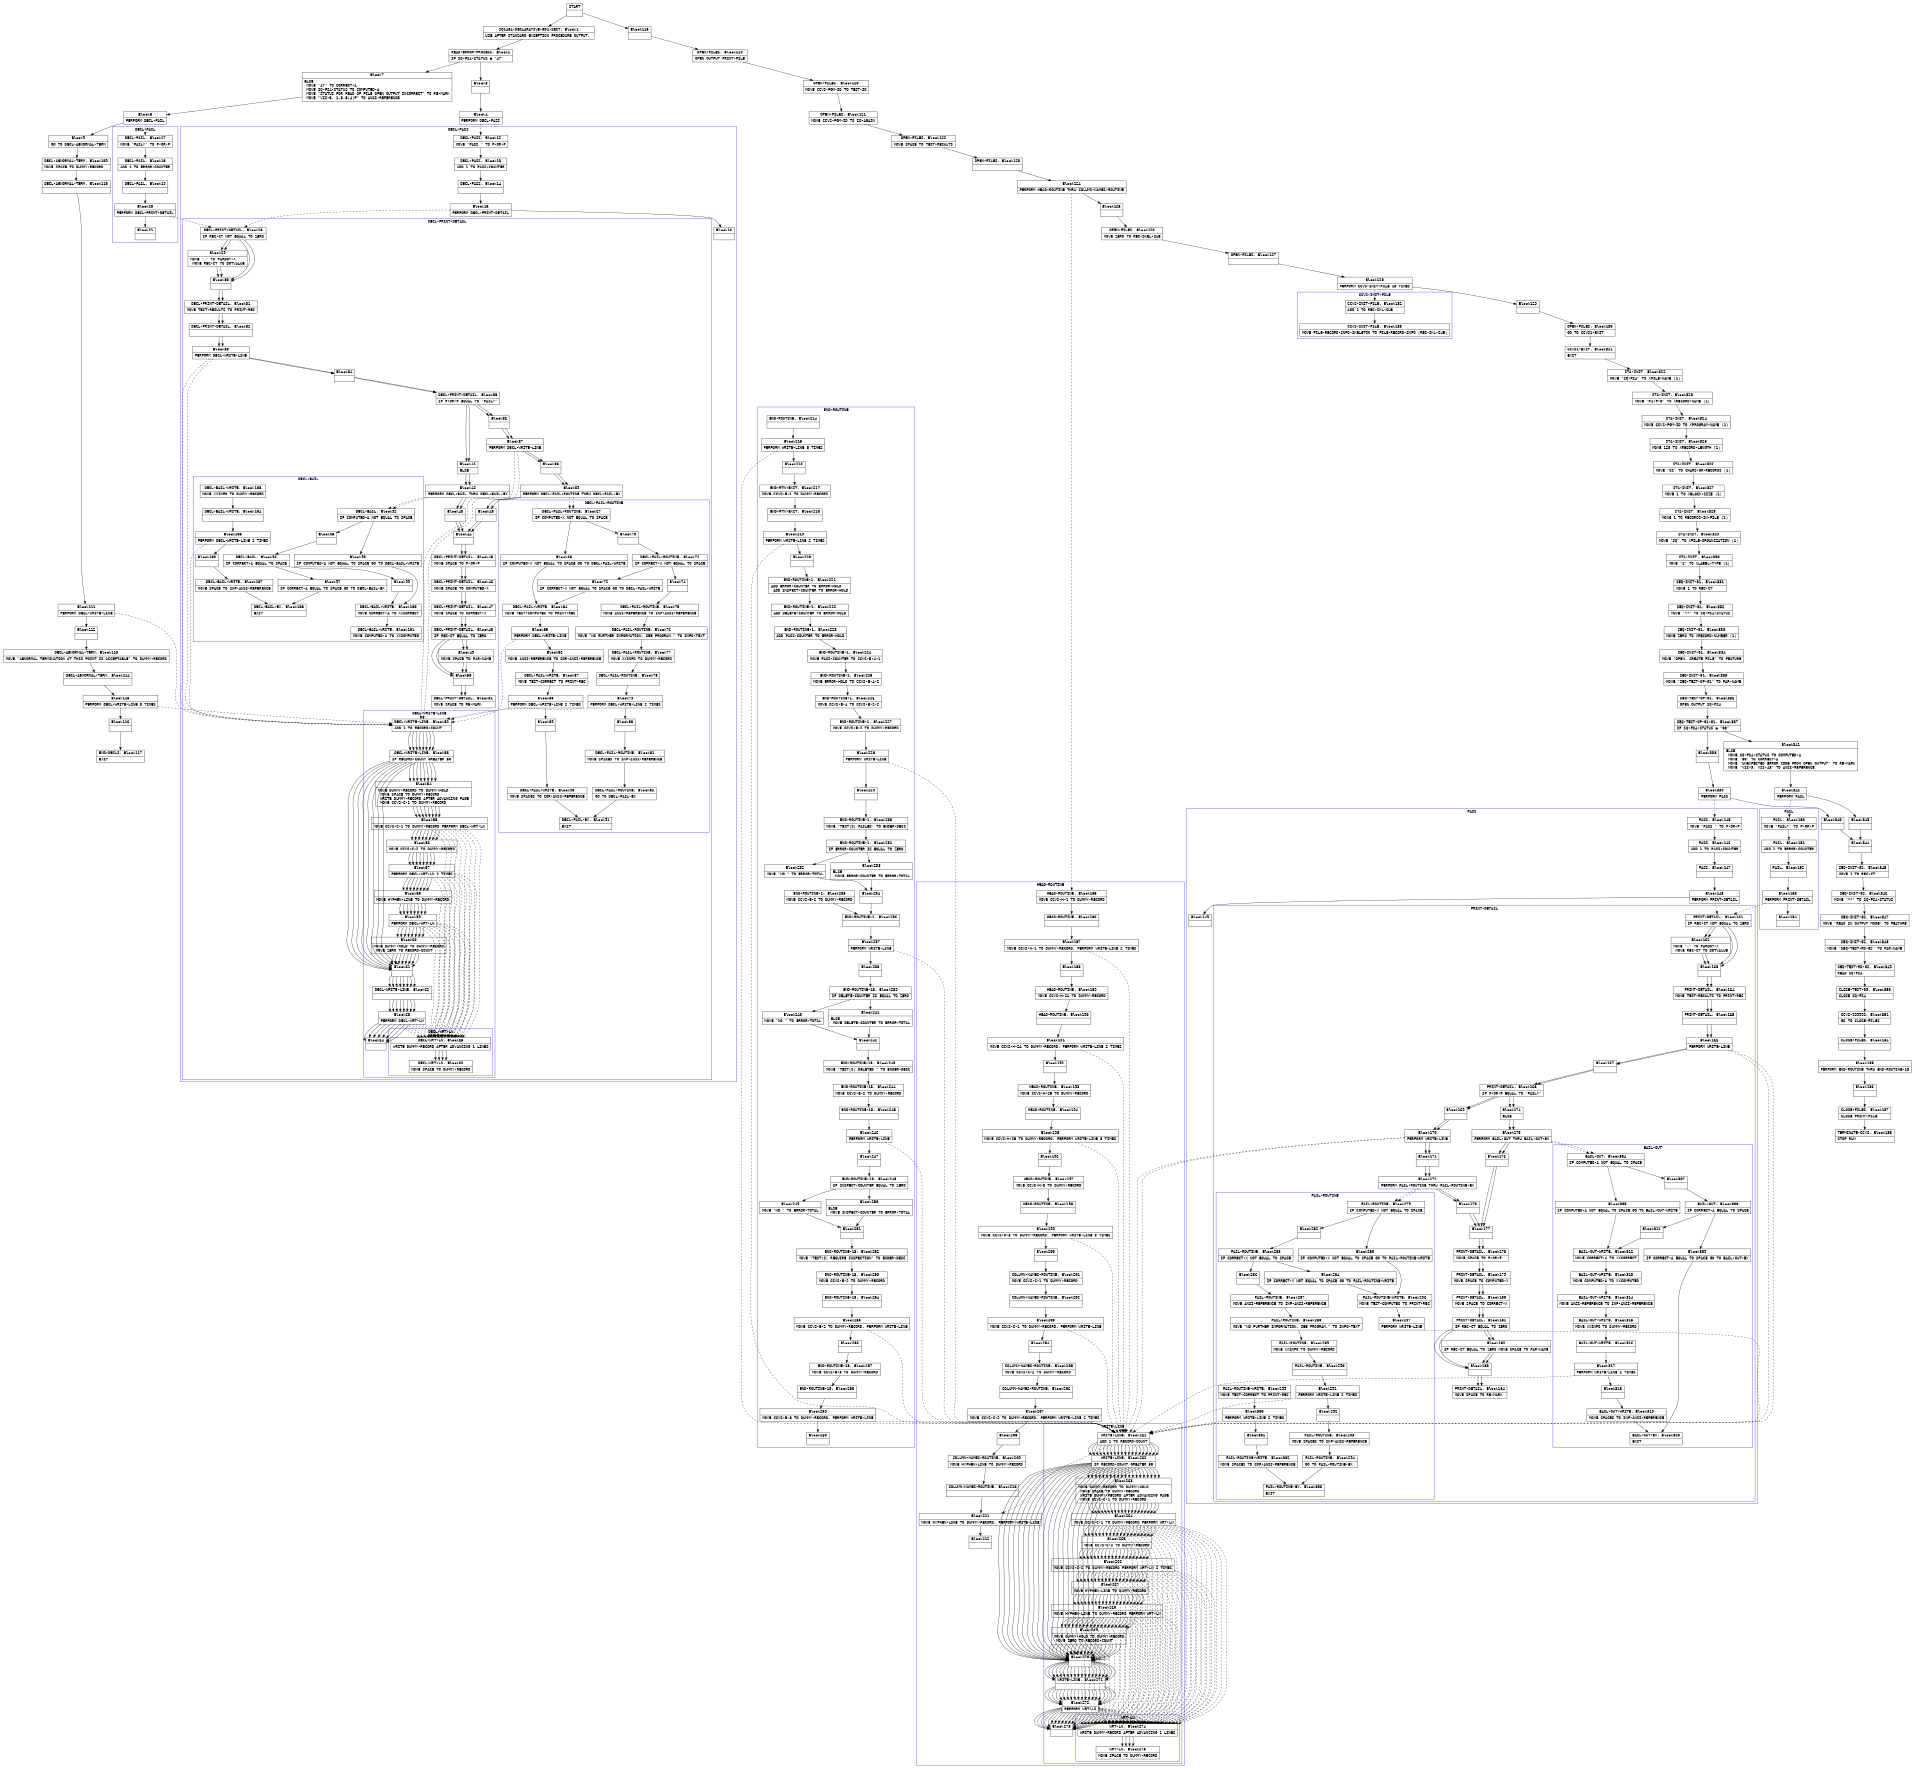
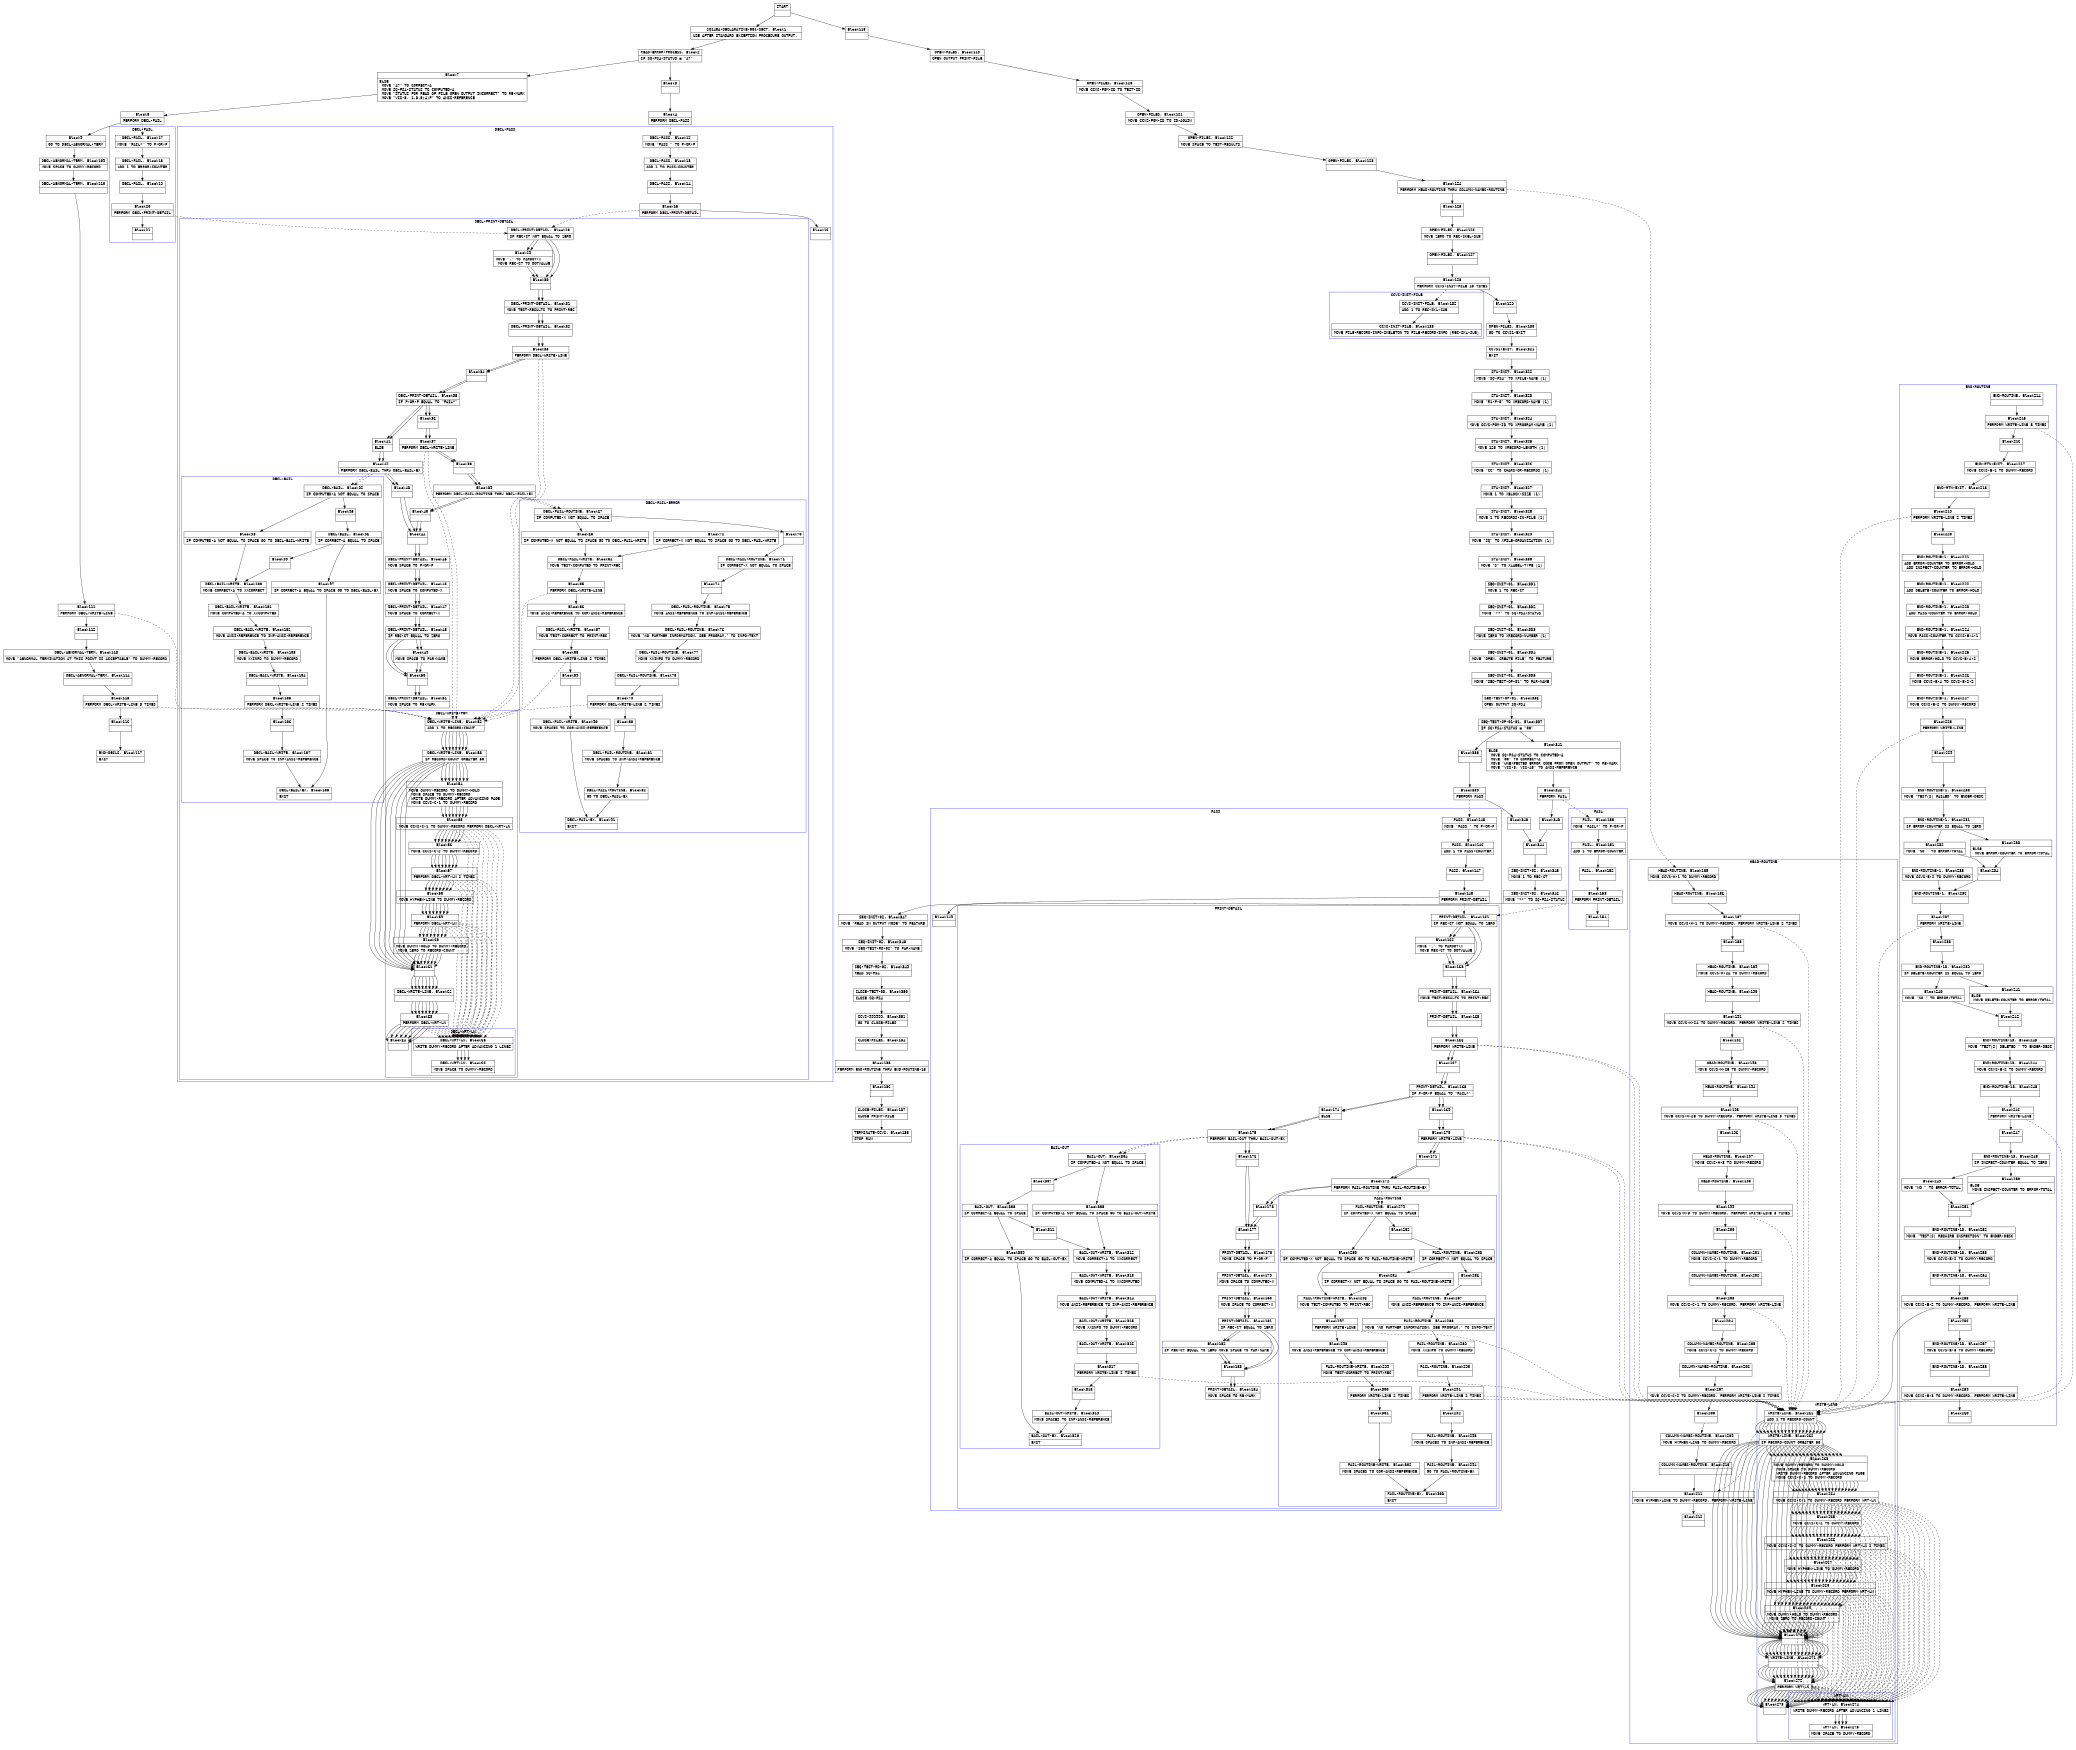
cluster "DECL-FAIL-ROUTINE": label "DECL-FAIL-ROUTINE" -> "DECL-FAIL-ERROR"
edge "DECL-FAIL-ROUTINE. Block71" -> "Block72": removed
node "DECL-BAIL-WRITE. Block102": added
cluster "DECL-WRITE-LINE": label "DECL-WRITE-LINE" -> "DECL-WRITE-PGM"
node "Block298": added
edge "Block255" -> "WRITE-LINE. Block261": style dashed -> solid
